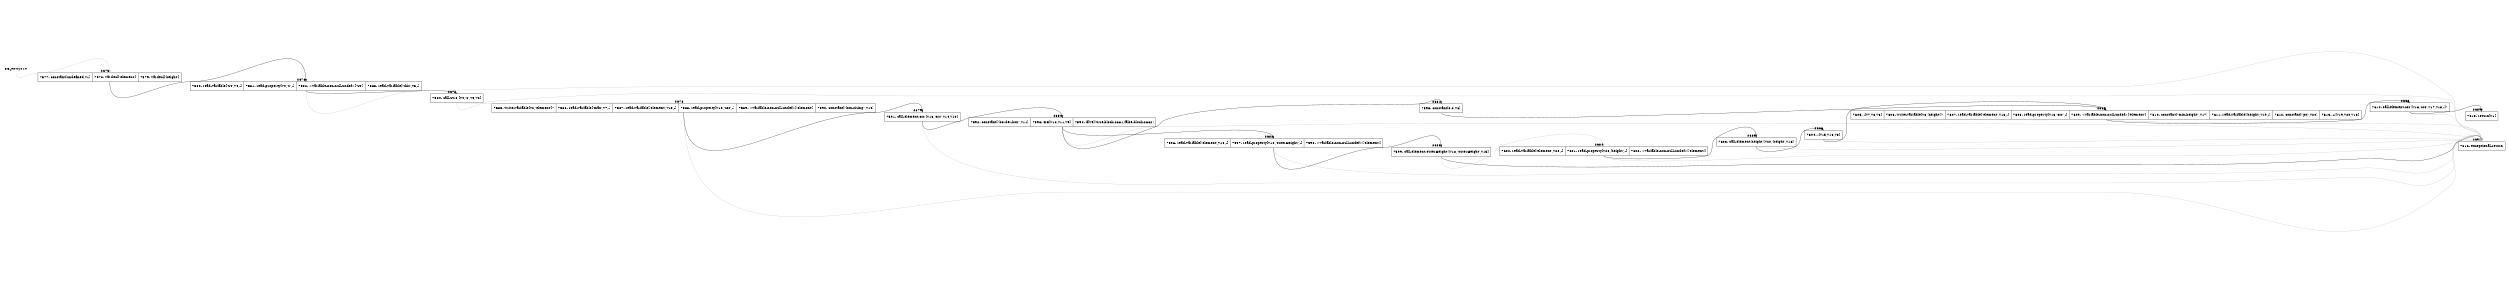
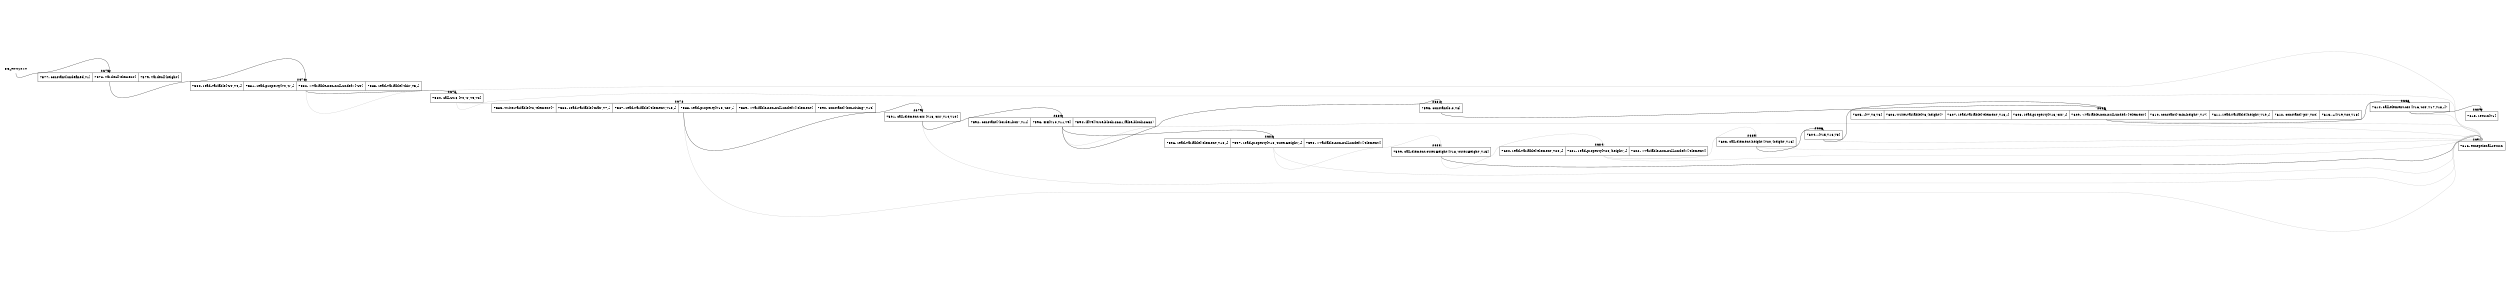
edge "BB_entry210" -> "7577: constant[undefined,v1]": color gray -> black
edge "7596: read-variable['element',v18,-]" -> "7599: call-element.outerHeight [v18,'outerHeight',v15]": color black -> gray
edge "7600: read-variable['element',v20,-]" -> "7603: call-element.height [v20,'height',v16]": color black -> gray
